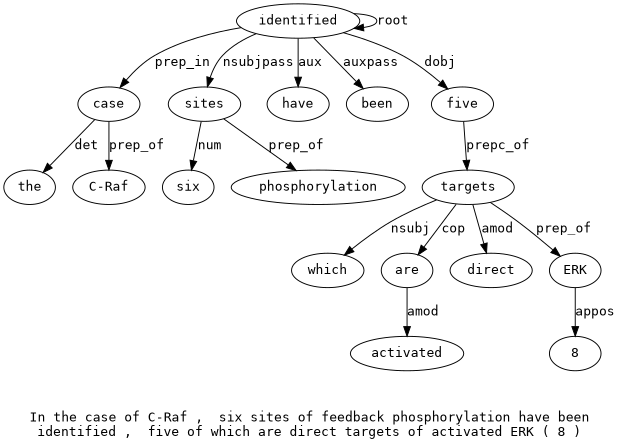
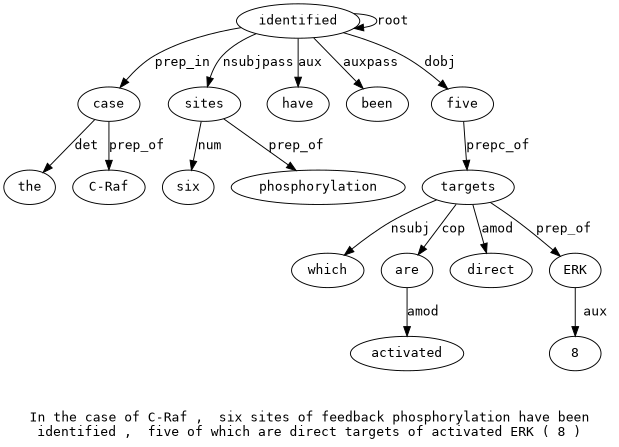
edge "ERK" -> "8": label "appos" -> "aux"
